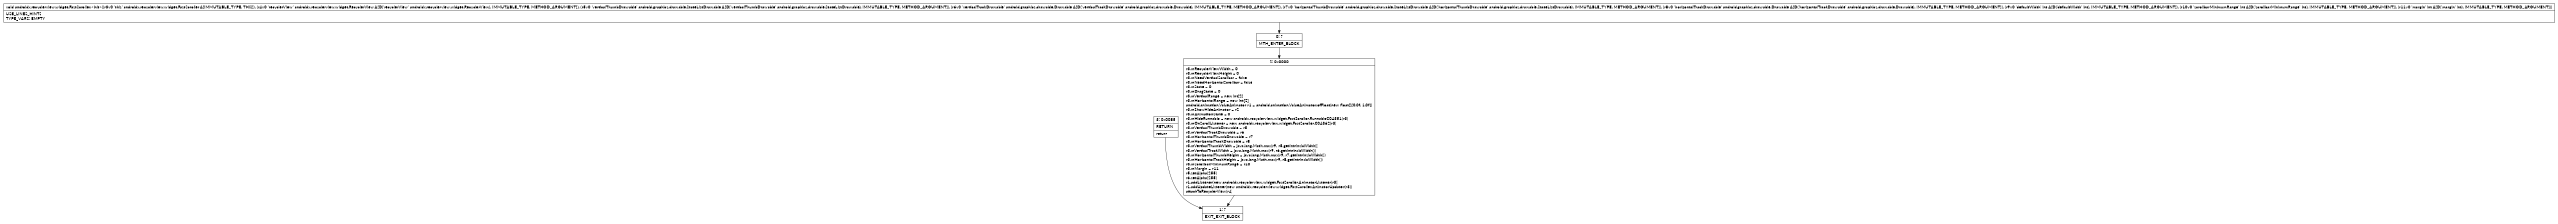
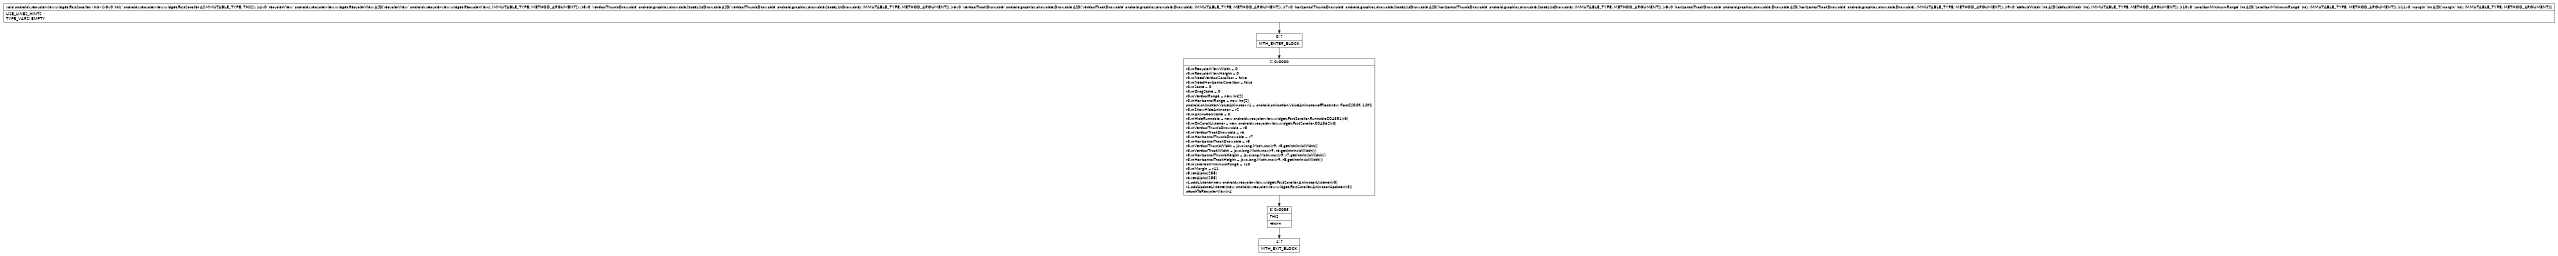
node "3: 0x0085": text "RETURN" -> "THIS"
edge "2: 0x0000" -> "1: ?": now "2: 0x0000" -> "3: 0x0085"
node "1: ?": text "EXIT_EXIT_BLOCK" -> "MTH_EXIT_BLOCK"
